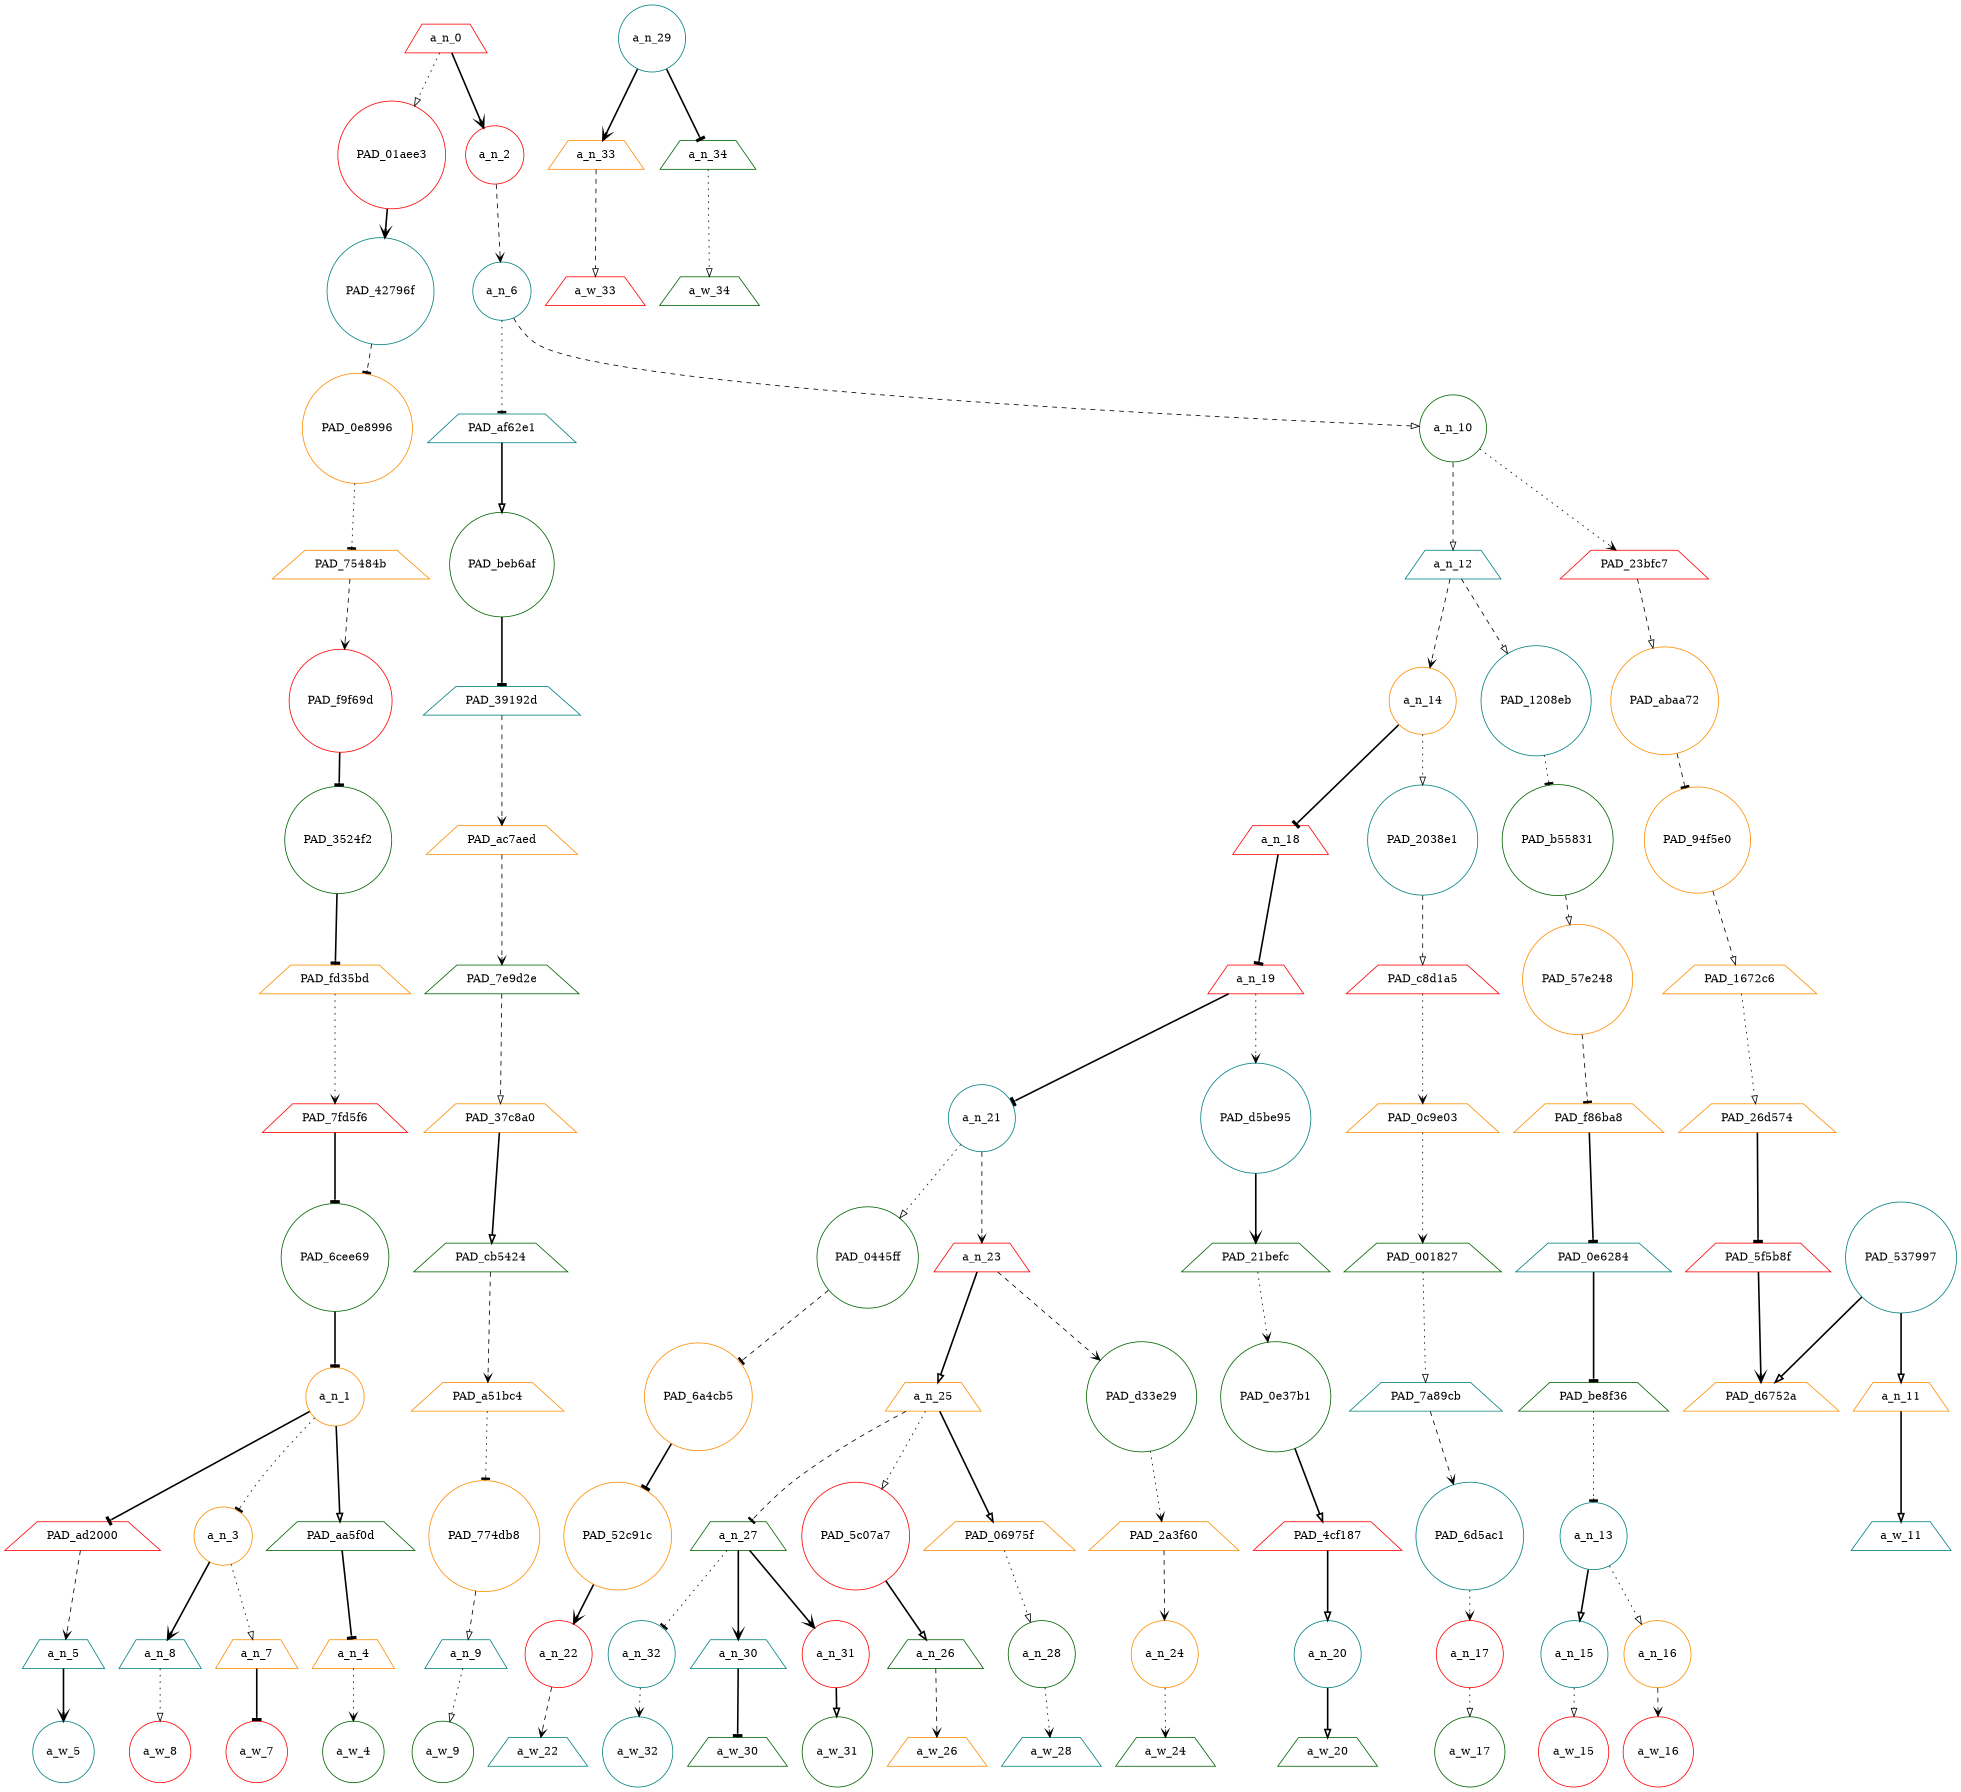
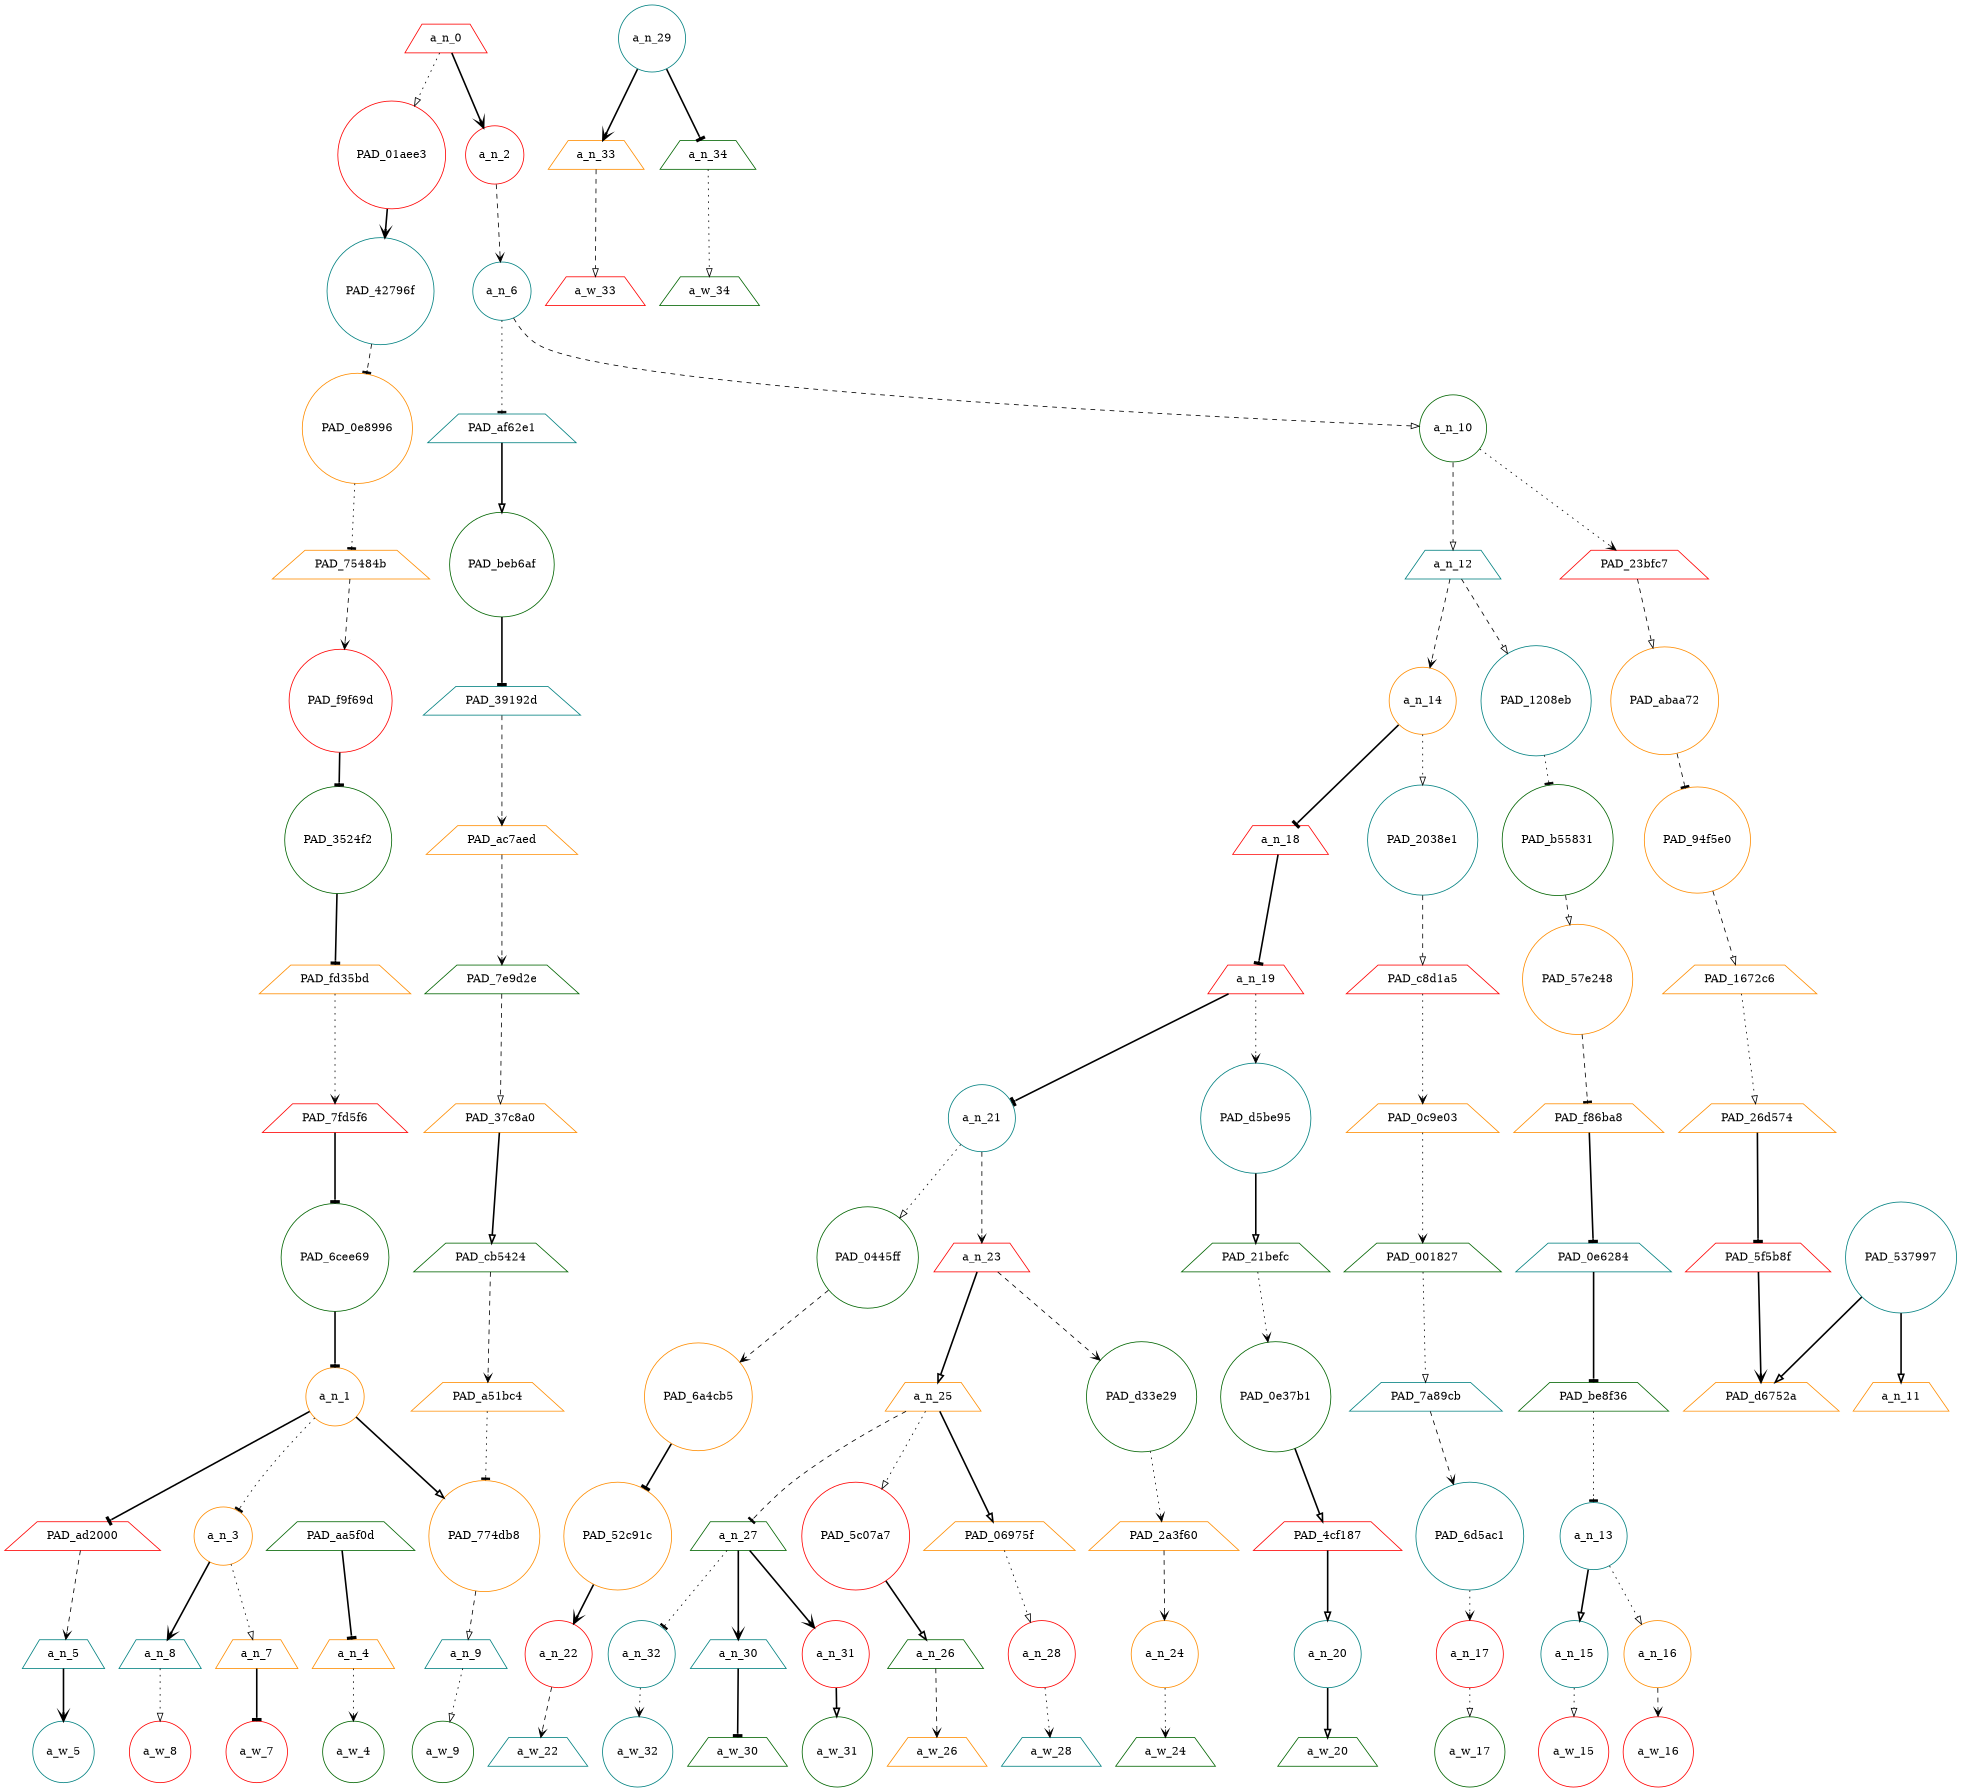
edge "PAD_d5be95" -> "PAD_21befc": arrowhead vee -> onormal
edge "PAD_0445ff" -> "PAD_6a4cb5": arrowhead tee -> vee
edge "a_n_1" -> "PAD_aa5f0d": now "a_n_1" -> "PAD_774db8"
node "a_w_11": removed
node "a_n_28": color darkgreen -> red
